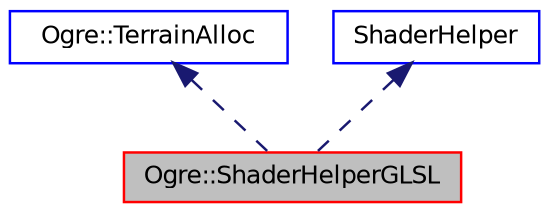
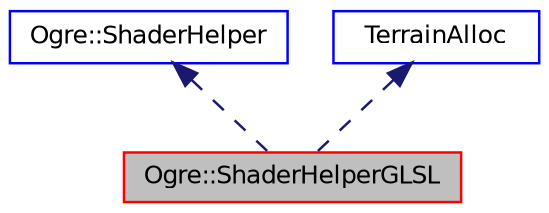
node "Ogre::TerrainAlloc": label "Ogre::TerrainAlloc" -> "Ogre::ShaderHelper"
node "ShaderHelper": label "ShaderHelper" -> "TerrainAlloc"
